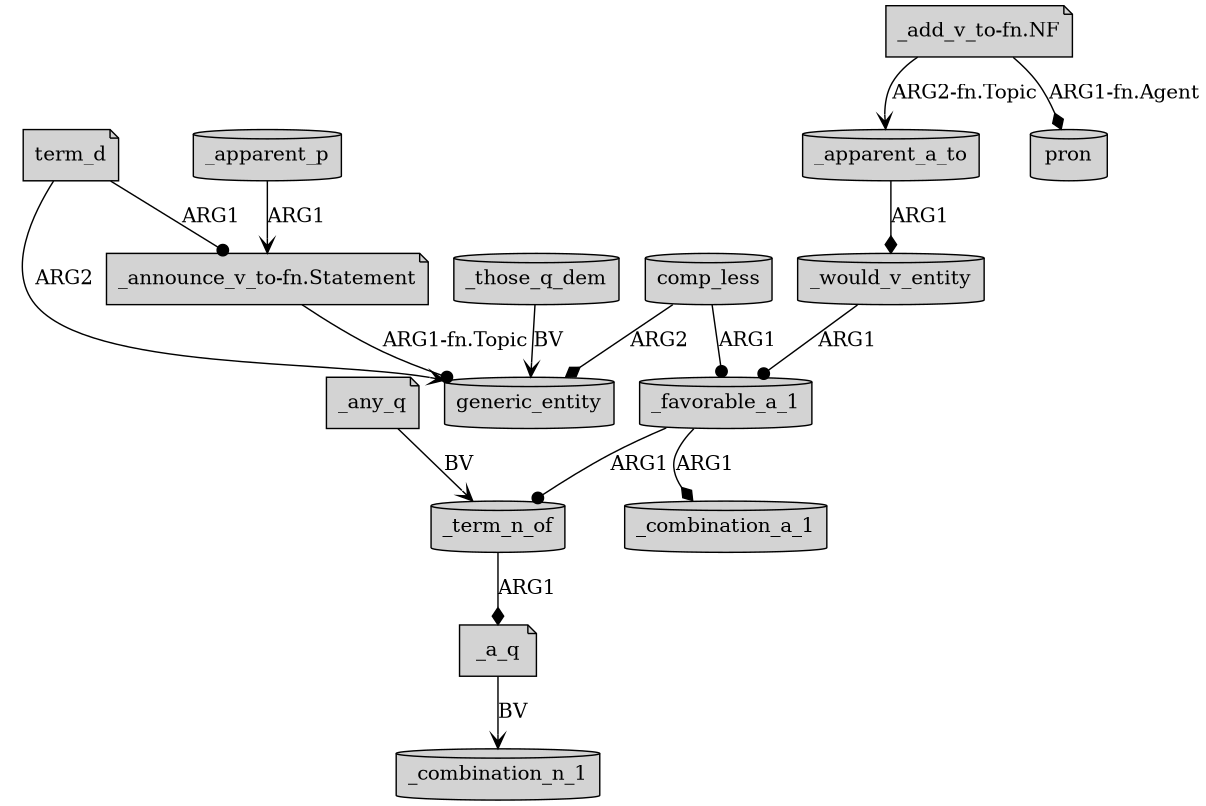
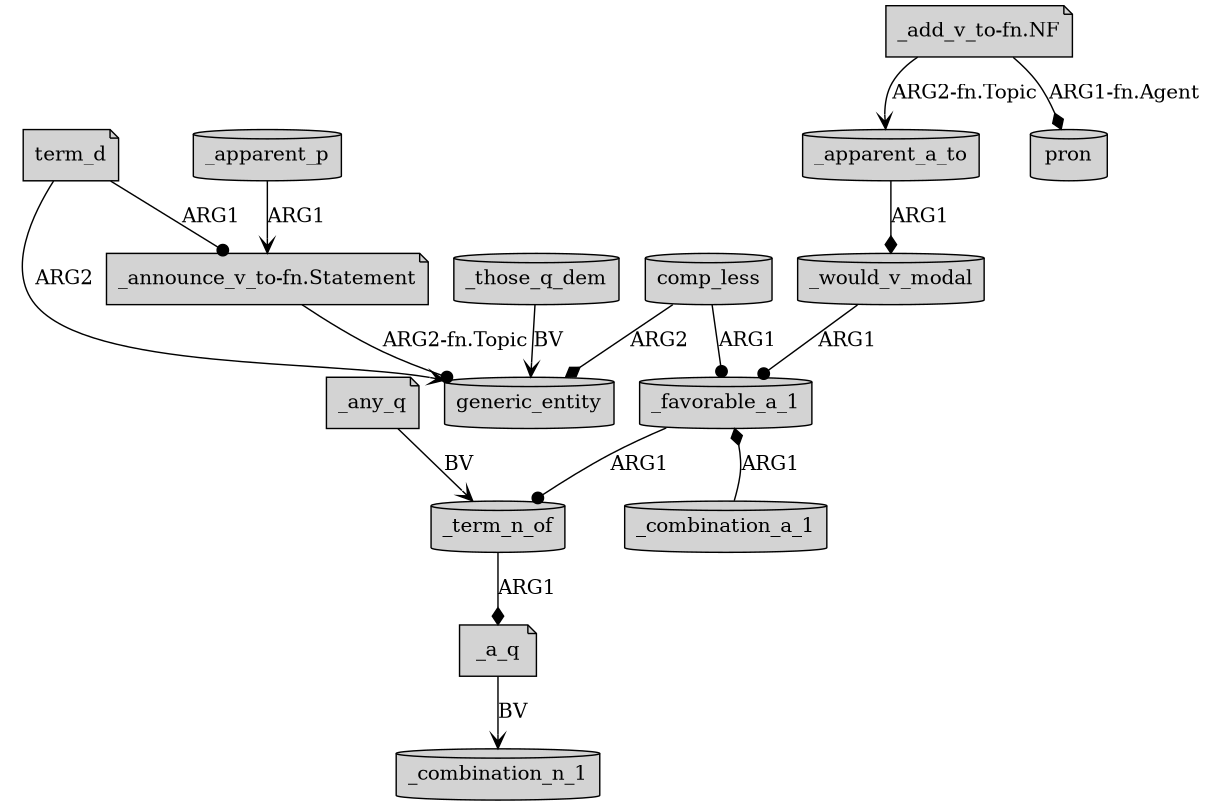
node "_would_v_entity": label "_would_v_entity" -> "_would_v_modal"
edge "_announce_v_to-fn.Statement" -> "generic_entity": label "ARG1-fn.Topic" -> "ARG2-fn.Topic"
edge "_favorable_a_1" -> "_combination_a_1": reversed
